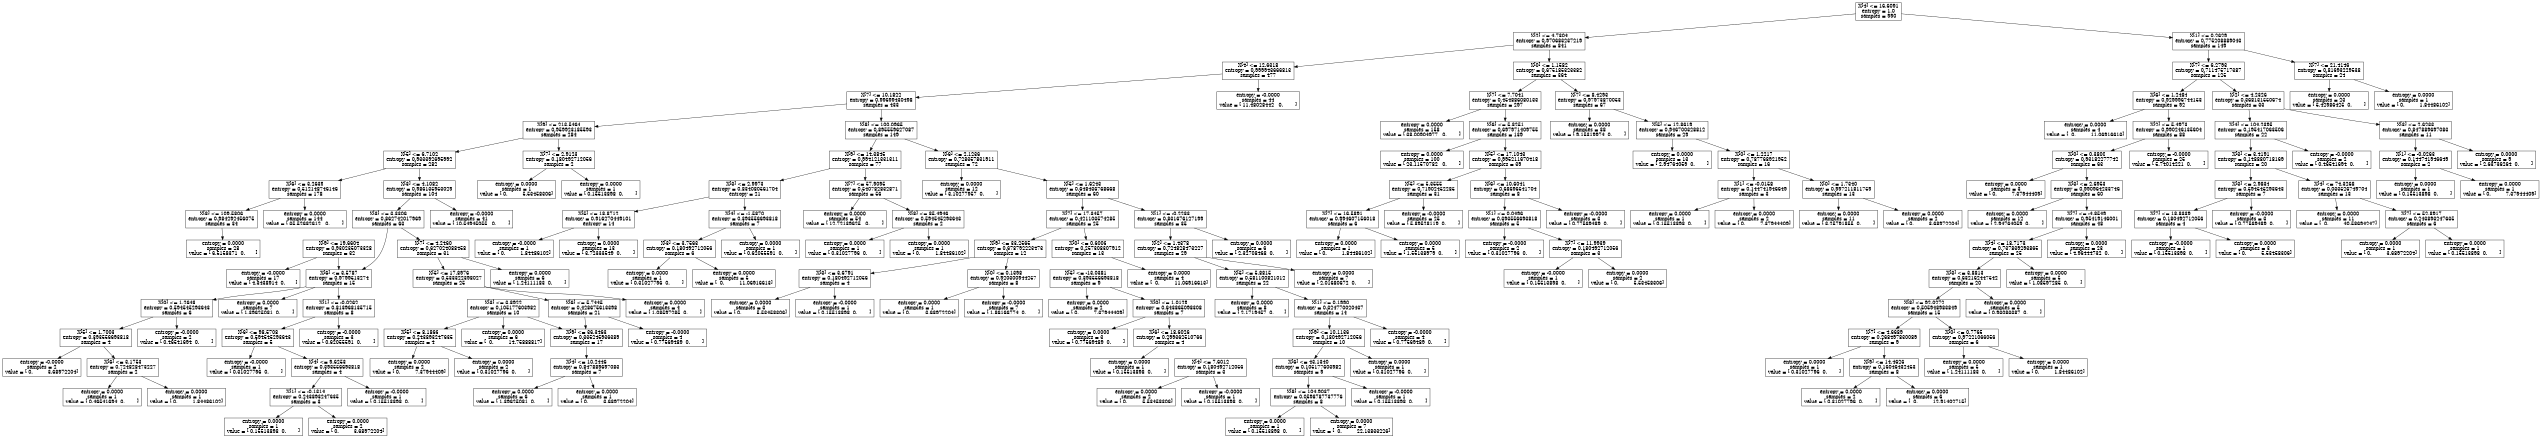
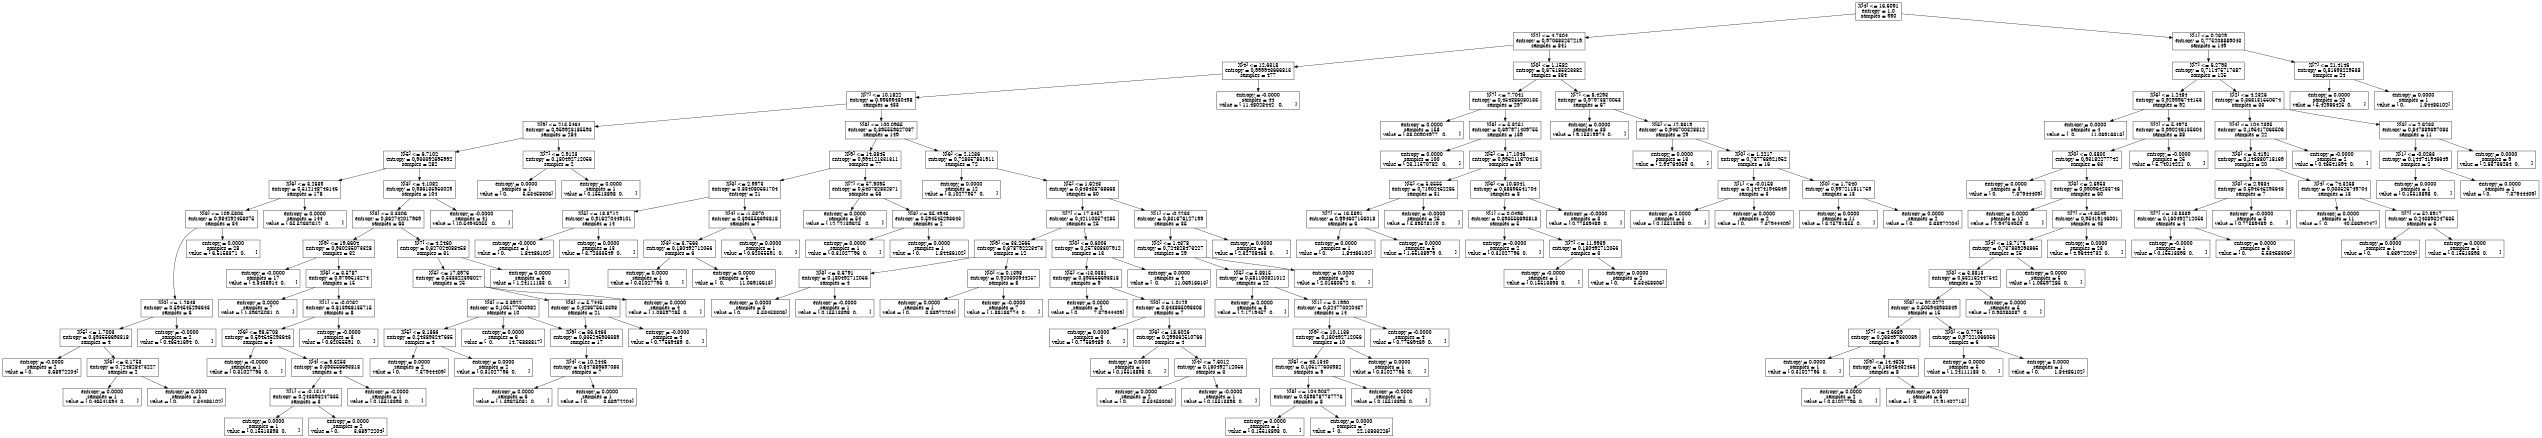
node "X[5] <= 18.8712 entropy = 0.916270449101 entropy = 14": label "X[5] <= 18.8712 entropy = 0.916270449101 entropy = 14" -> "X[5] <= 18.8712 entropy = 0.916270449101 samples = 14"
edge "X[3] <= 3.3306 entropy = 0.862742017969 samples = 63" -> "X[6] <= 3.5787 entropy = 0.9799513274 samples = 15": now "X[3] <= 3.3306 entropy = 0.862742017969 samples = 63" -> "X[9] <= 19.6604 entropy = 0.930235073328 samples = 32"
edge "X[0] <= 0.6006 entropy = 0.257308307912 samples = 13" -> "X[5] <= -13.0381 entropy = 0.393556693818 samples = 9": added
edge "X[6] <= 3.5787 entropy = 0.9799513274 samples = 15" -> "X[0] <= 1.2648 entropy = 0.594545293643 samples = 6": now "X[8] <= 109.5806 entropy = 0.984292456075 samples = 34" -> "X[0] <= 1.2648 entropy = 0.594545293643 samples = 6"
edge "X[6] <= 18.6026 entropy = 0.299362510766 samples = 4" -> "X[4] <= 7.6012 entropy = 0.180492712056 samples = 3": added
